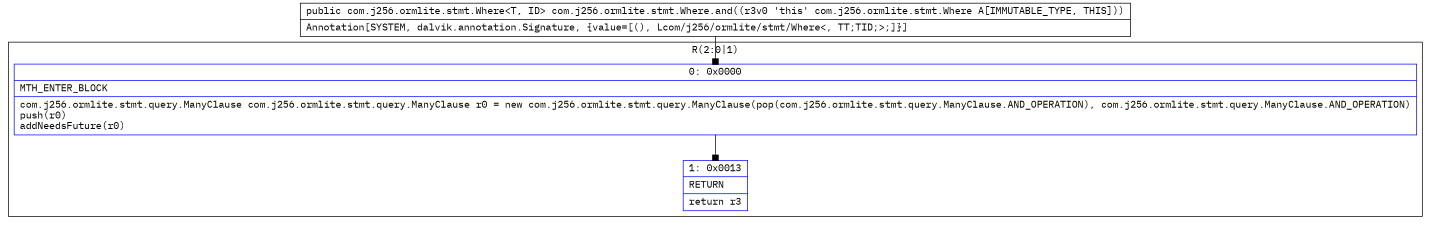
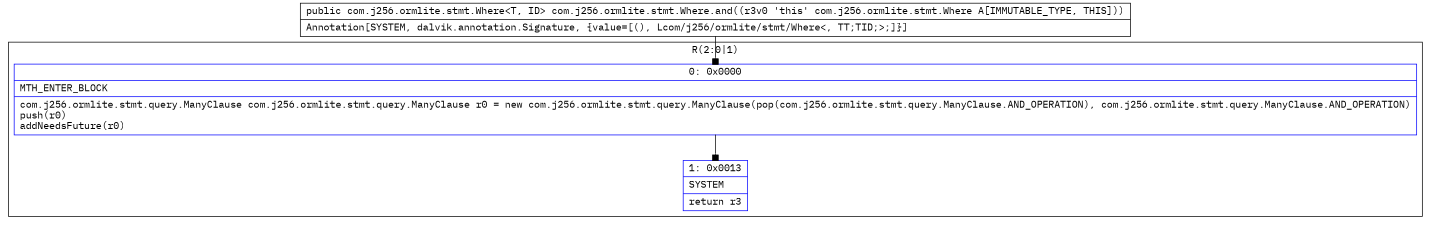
node "1: 0x0013": text "RETURN" -> "SYSTEM"
